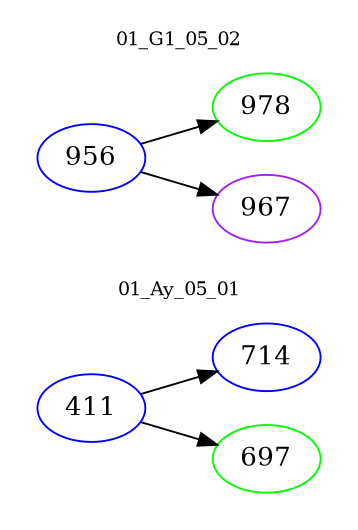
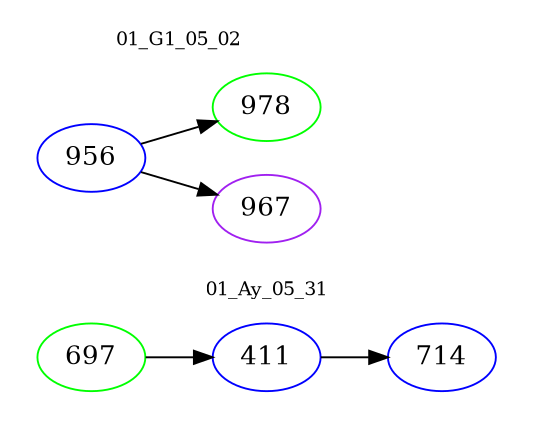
cluster "01_Ay_05_01": label "01_Ay_05_01" -> "01_Ay_05_31"
edge "411" -> "697": reversed
